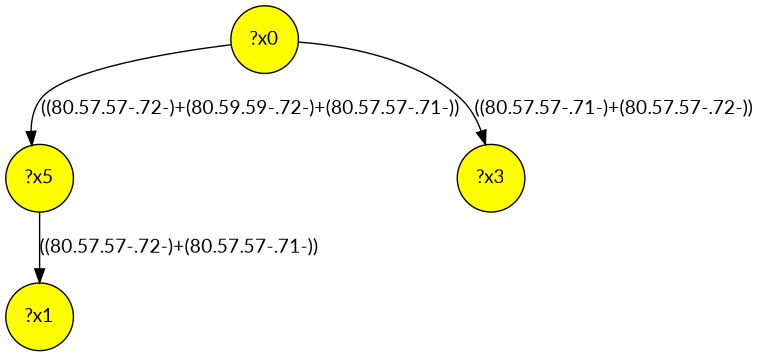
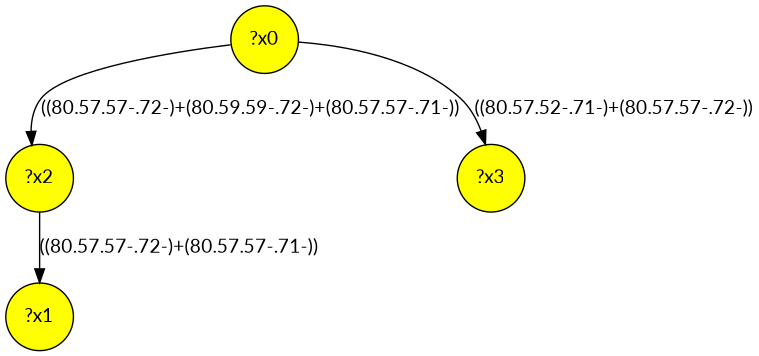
edge "?x0" -> "?x3": label "((80.57.57-.71-)+(80.57.57-.72-))" -> "((80.57.52-.71-)+(80.57.57-.72-))"
node "?x5": label "?x5" -> "?x2"
